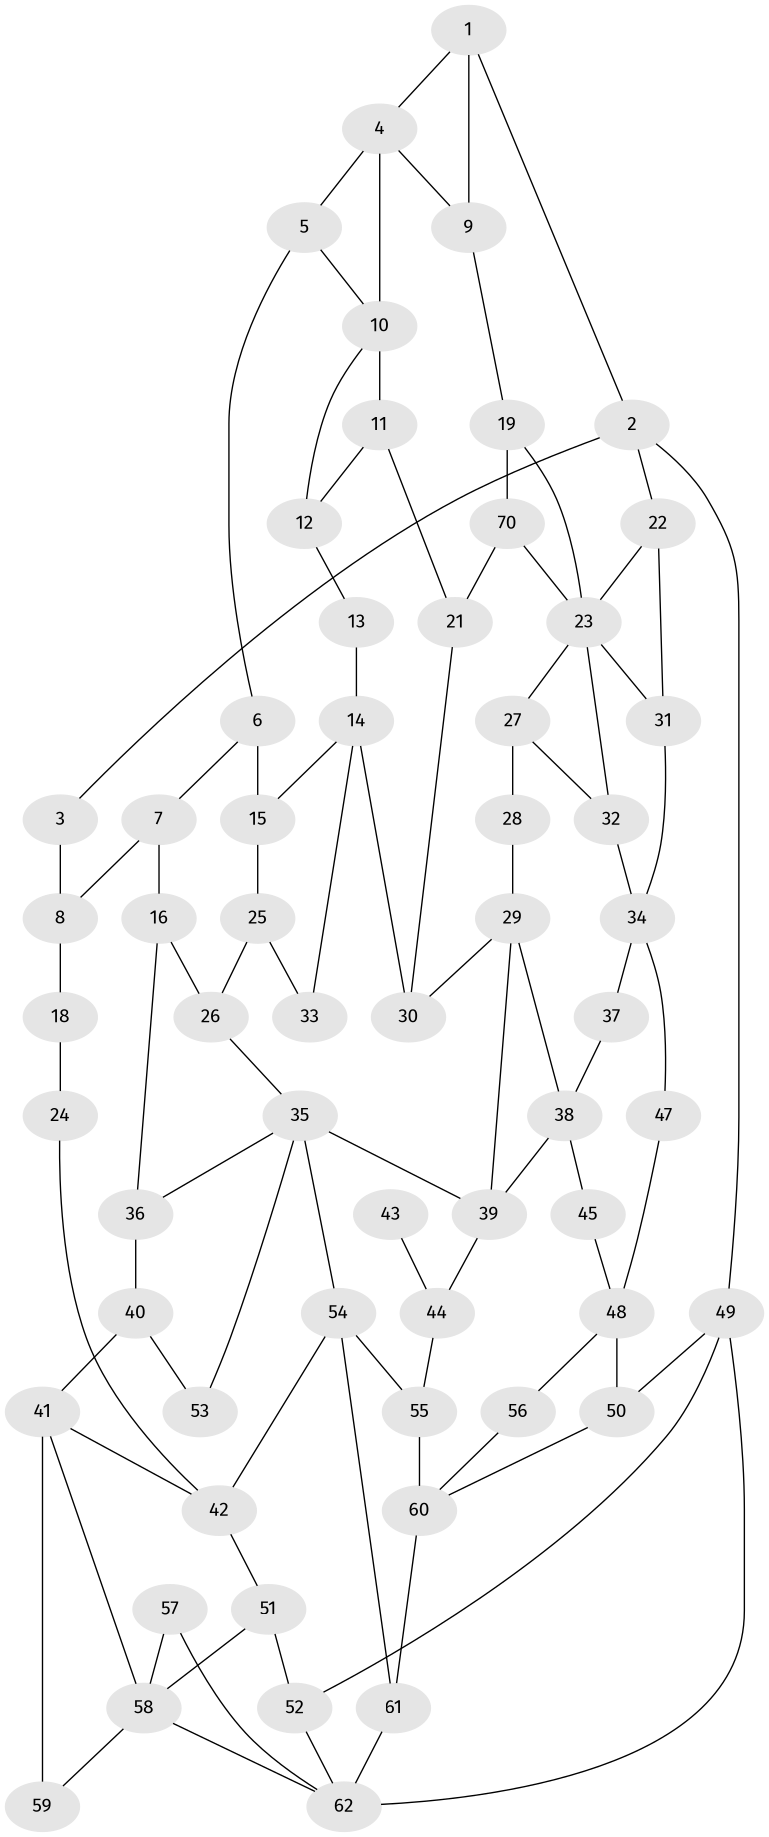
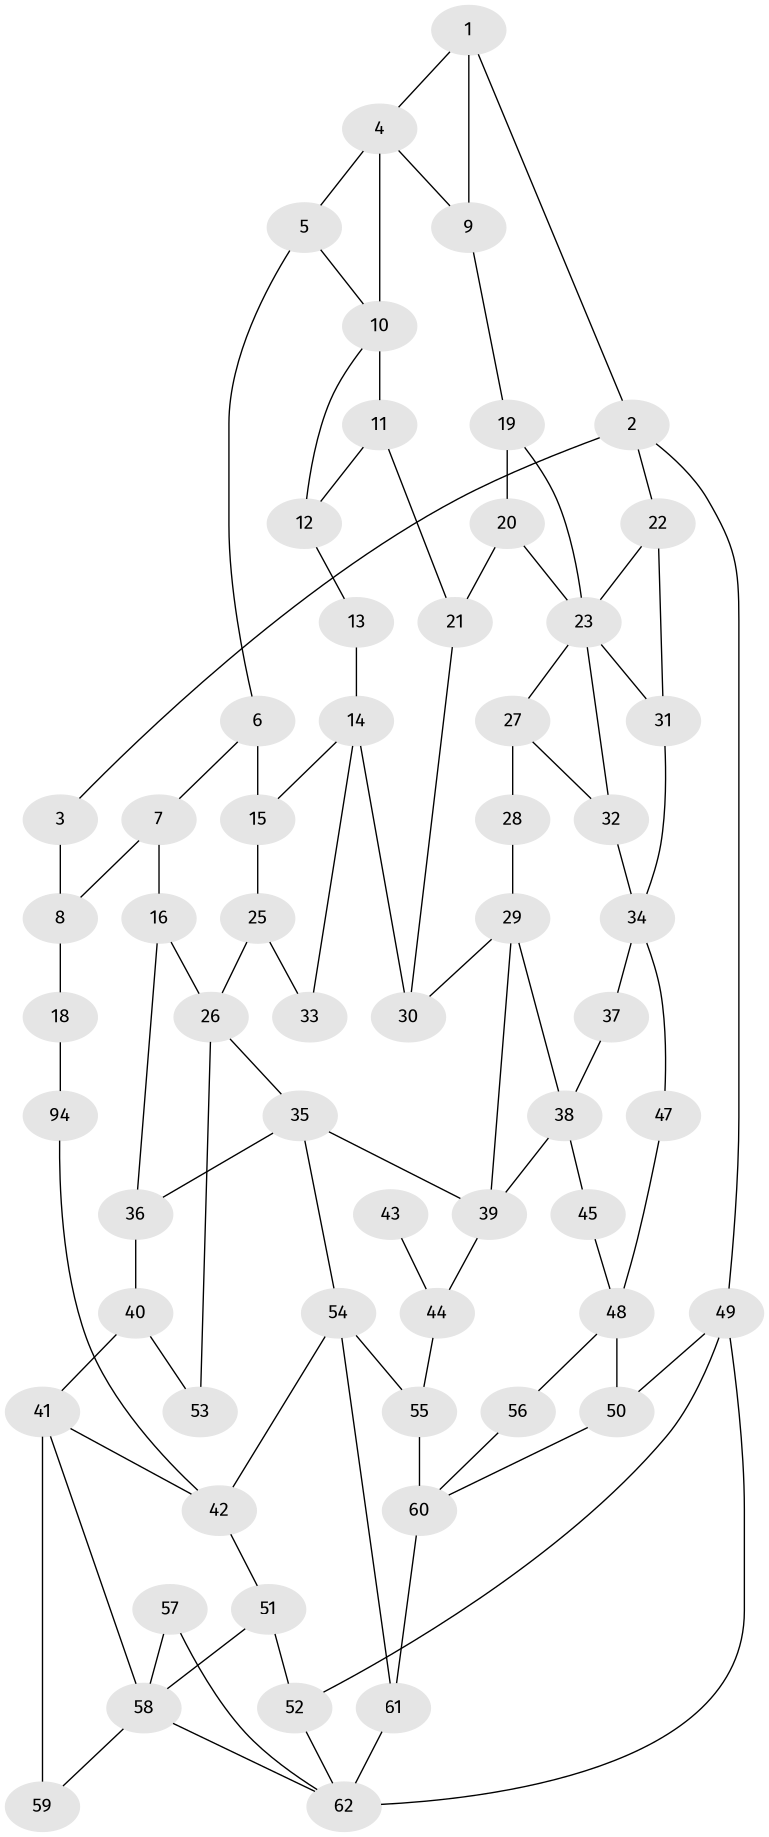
node "70": label "70" -> "20"
node "24": label "24" -> "94"
edge "35" -- "53": now "26" -- "53"
